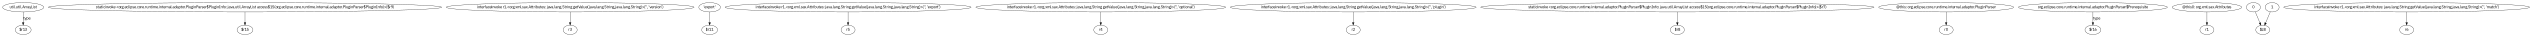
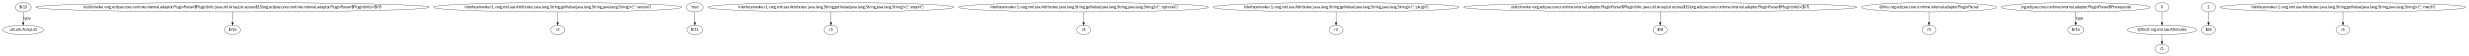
node "'export'": label "'export'" -> "'true'"
edge "util.util.ArrayList" -> "$r13": reversed
edge "0" -> "$z8": now "0" -> "@this0: org.xml.sax.Attributes"
